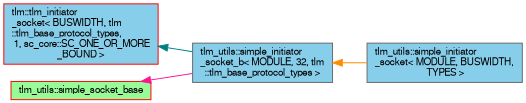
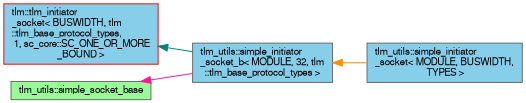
node "tlm_utils::simple_socket_base": color red -> gray40
